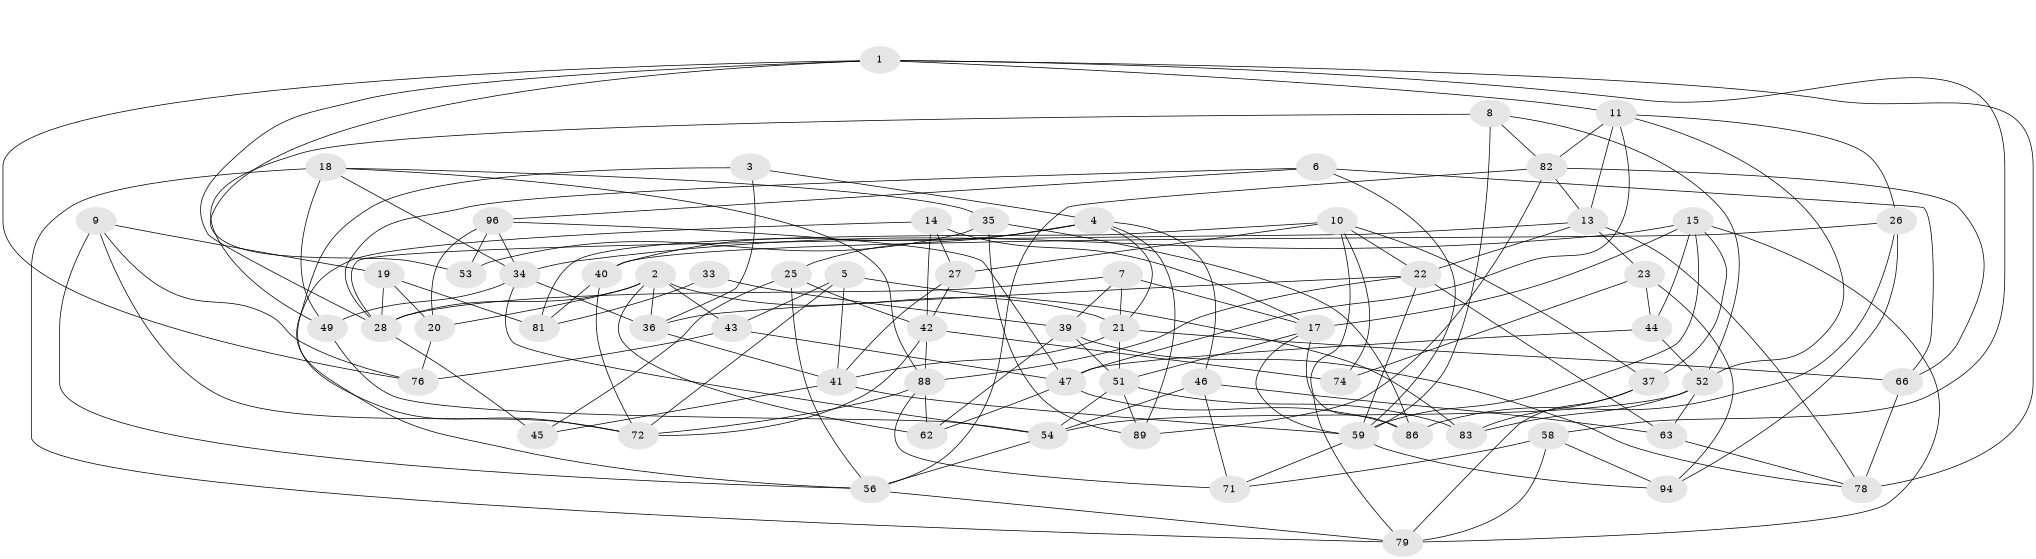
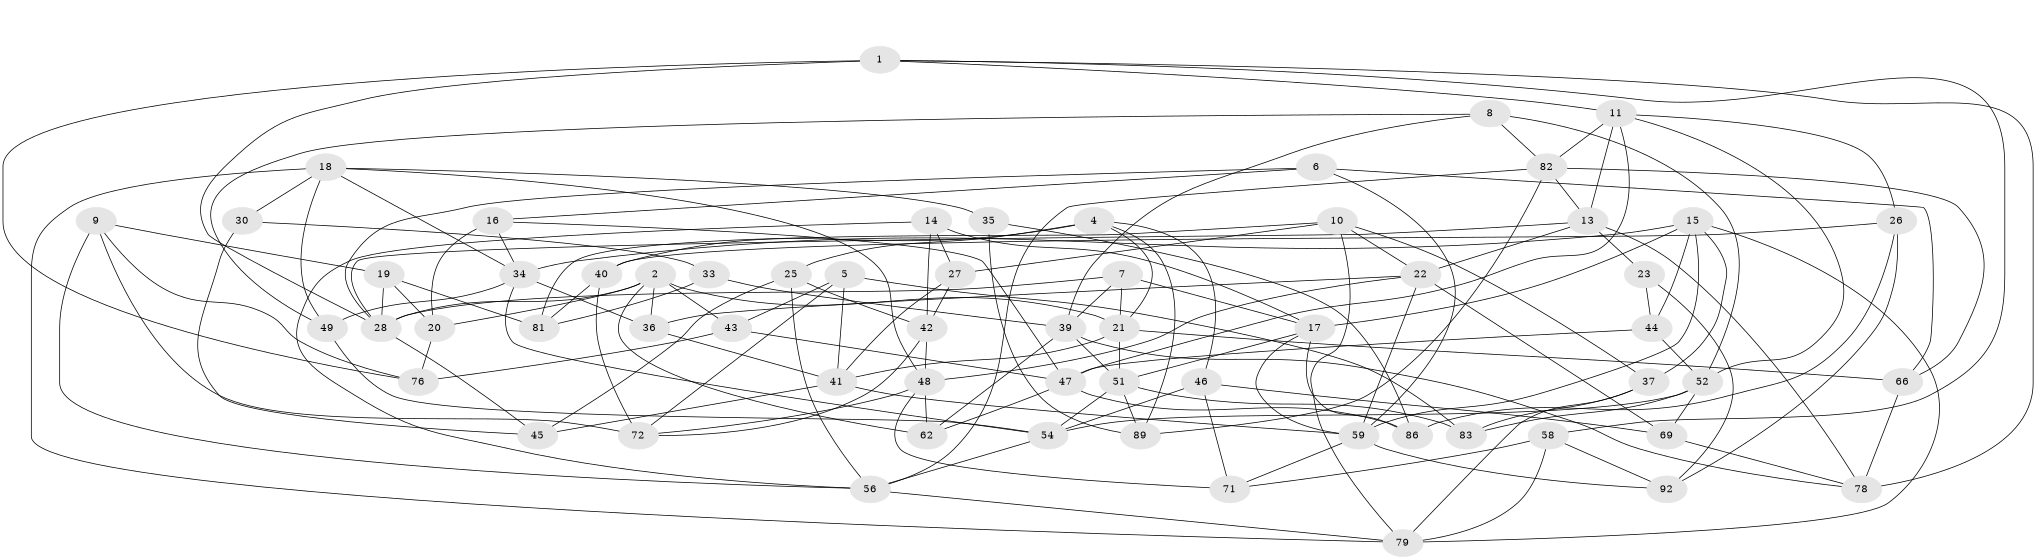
node "3": removed
node "30": added
node "96": label "96" -> "16"
node "53": removed
edge "8" -- "59": now "8" -- "39"
node "88": label "88" -> "48"
node "74": removed
node "63": label "63" -> "69"
node "94": label "94" -> "92"
